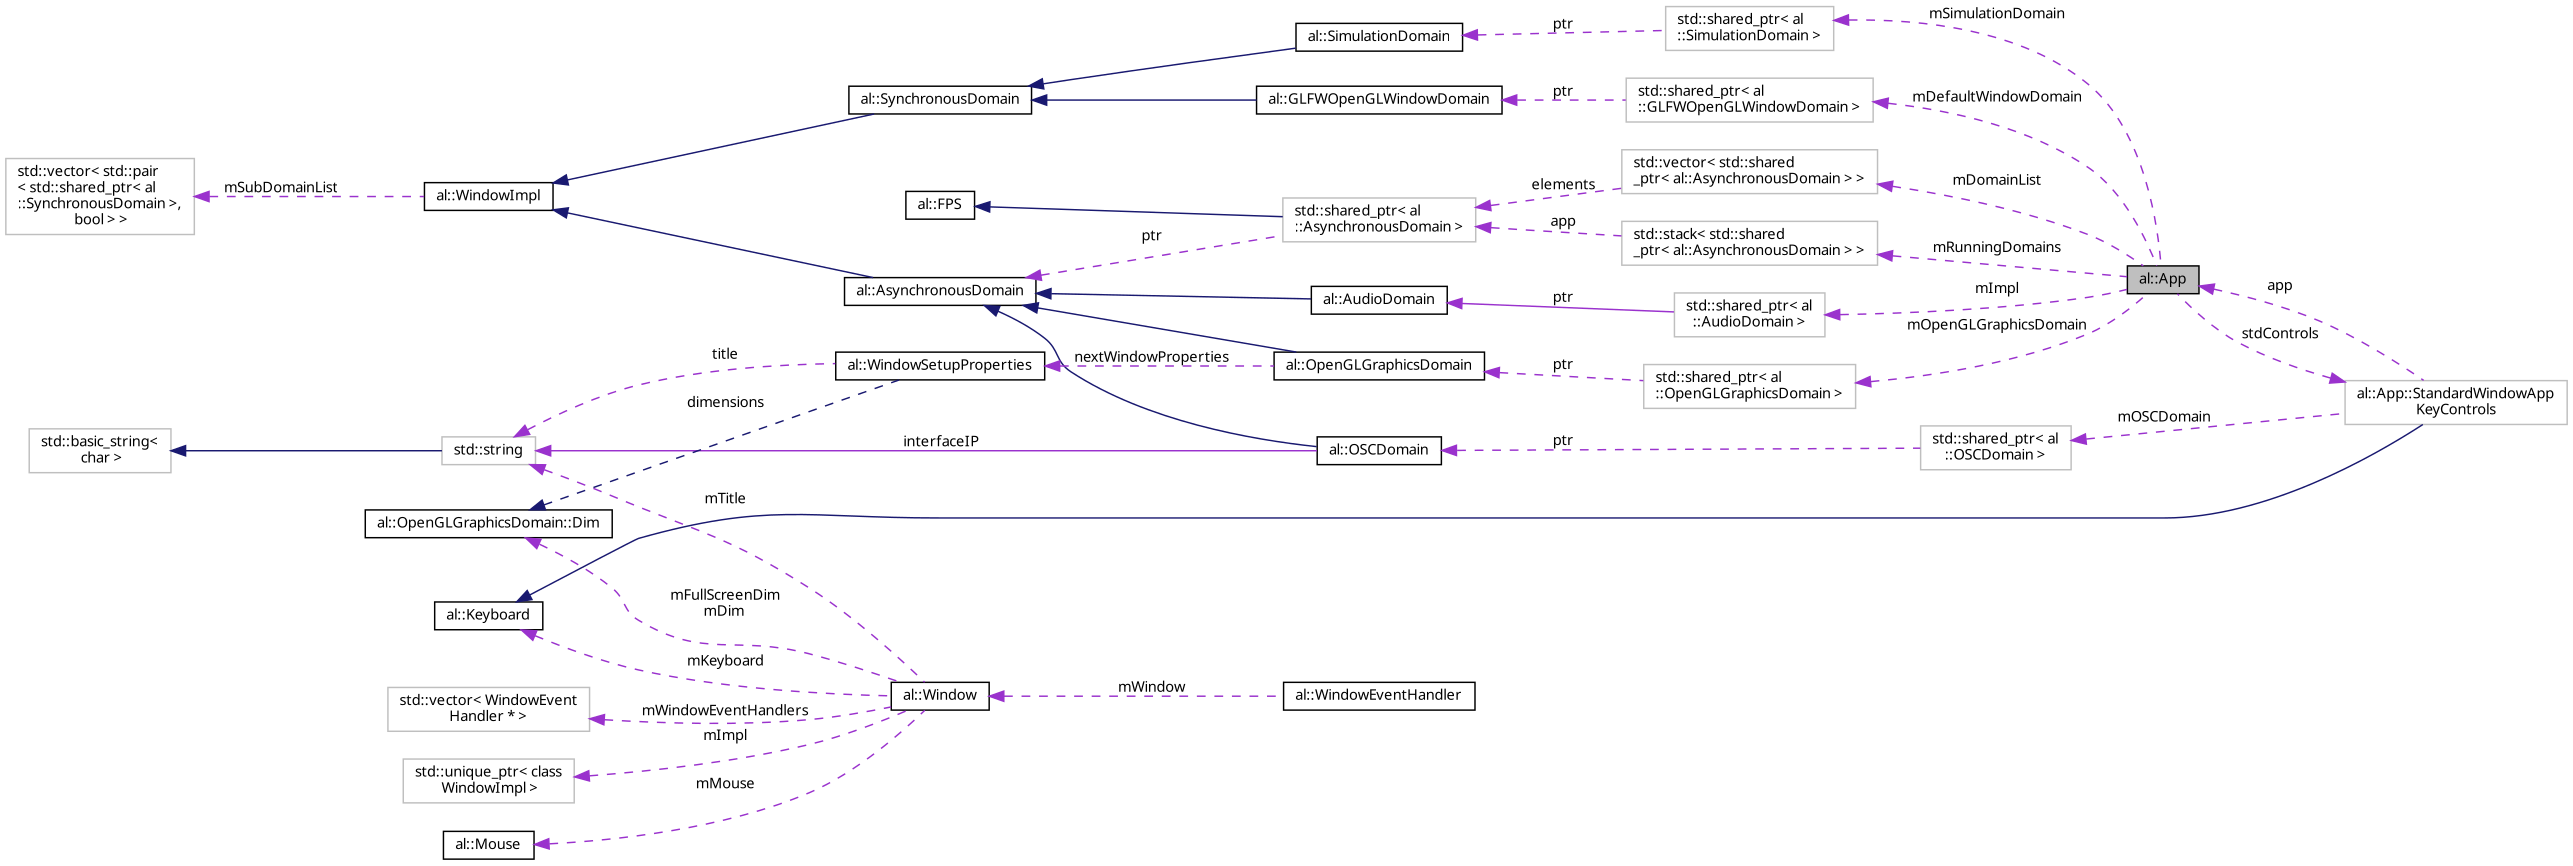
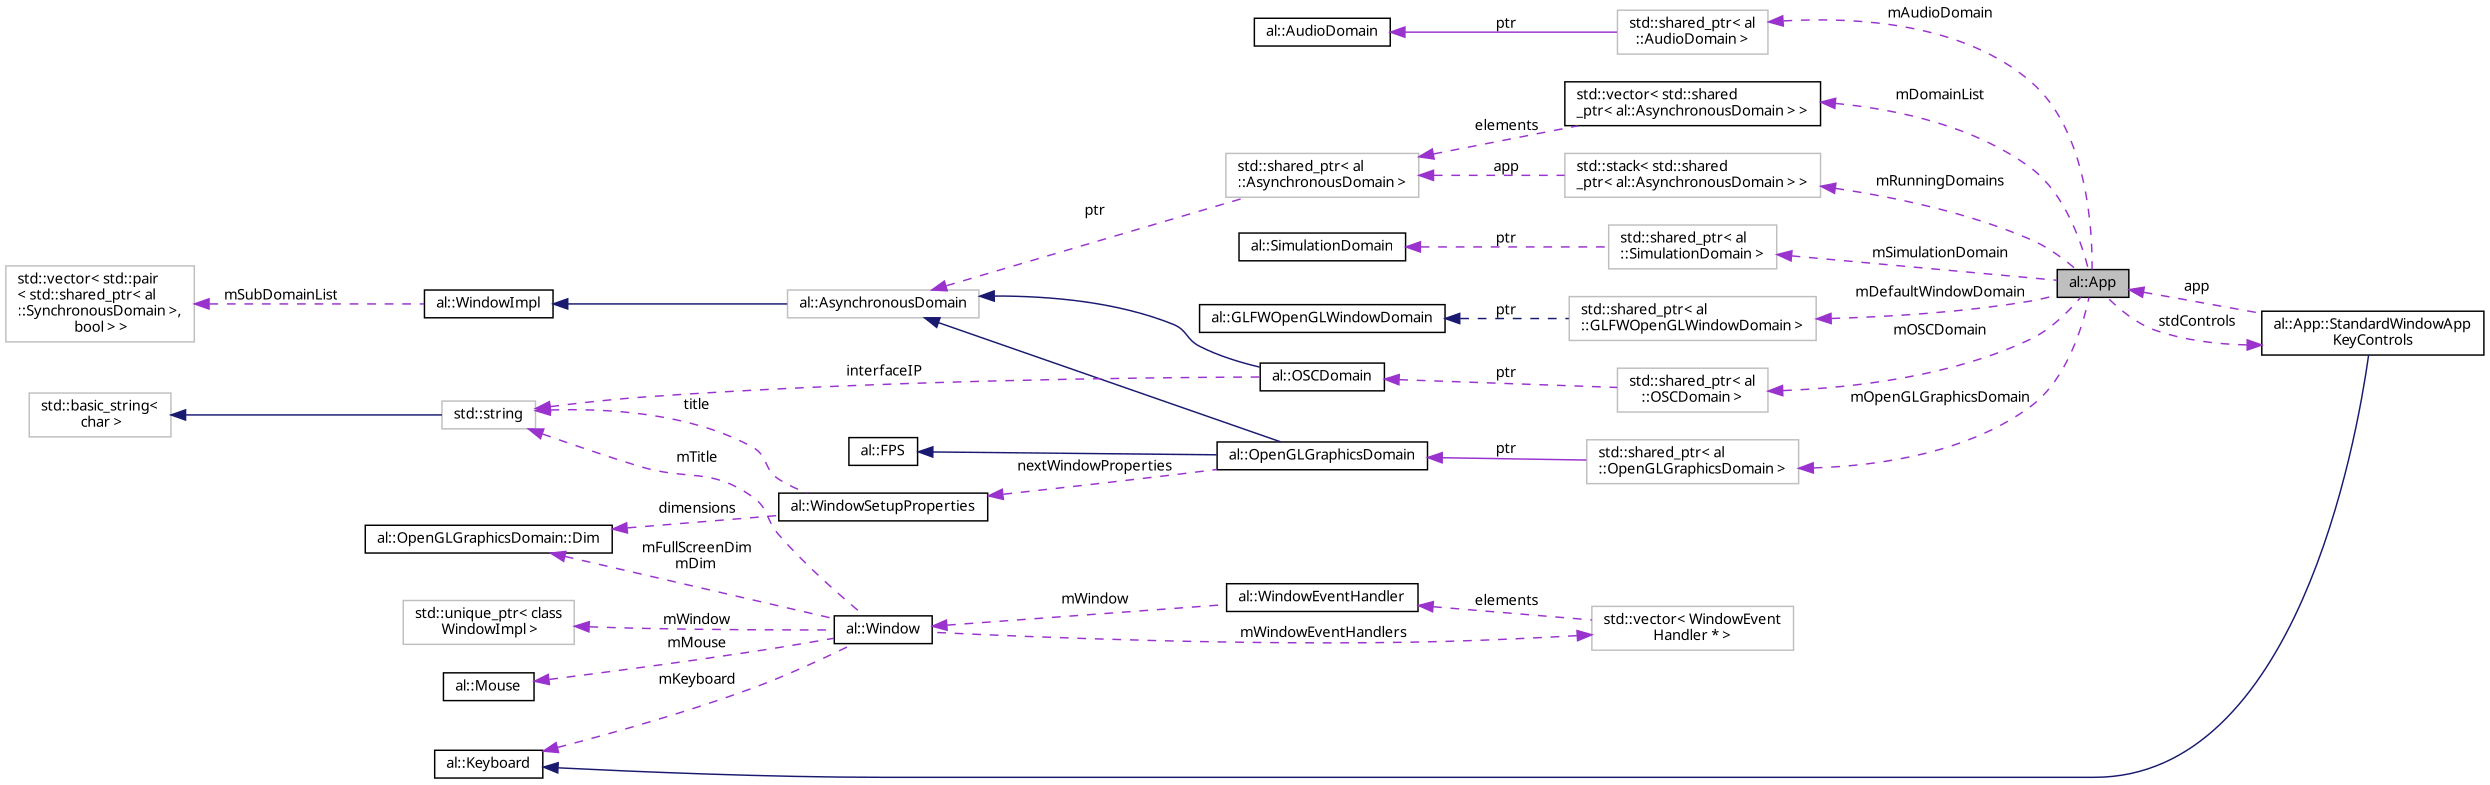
node "al::SynchronousDomain": removed
edge "std::shared_ptr< al ::GLFWOpenGLWindowDomain >" -> "al::GLFWOpenGLWindowDomain": color darkorchid3 -> midnightblue
node "std::vector< std::shared _ptr< al::AsynchronousDomain > >": color grey75 -> black
edge "std::shared_ptr< al ::AsynchronousDomain >" -> "al::FPS": now "al::OpenGLGraphicsDomain" -> "al::FPS"
edge "al::App" -> "std::shared_ptr< al ::AudioDomain >": label " mImpl" -> " mAudioDomain"
node "al::AsynchronousDomain": color black -> grey75
edge "al::AudioDomain" -> "al::AsynchronousDomain": removed
edge "std::shared_ptr< al ::OpenGLGraphicsDomain >" -> "al::OpenGLGraphicsDomain": style dashed -> solid
node "al::App::StandardWindowApp KeyControls": color grey75 -> black
edge "al::App::StandardWindowApp KeyControls" -> "std::shared_ptr< al ::OSCDomain >": now "al::App" -> "std::shared_ptr< al ::OSCDomain >"
edge "al::WindowSetupProperties" -> "al::OpenGLGraphicsDomain::Dim": color midnightblue -> darkorchid3
edge "al::OSCDomain" -> "std::string": style solid -> dashed
edge "std::vector< WindowEvent Handler * >" -> "al::WindowEventHandler": added, label "elements"
edge "al::Window" -> "std::unique_ptr< class WindowImpl >": label " mImpl" -> " mWindow"
